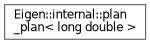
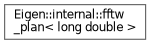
node "Eigen::internal::plan _plan< long double >": label "Eigen::internal::plan _plan< long double >" -> "Eigen::internal::fftw _plan< long double >"
